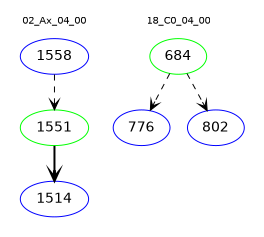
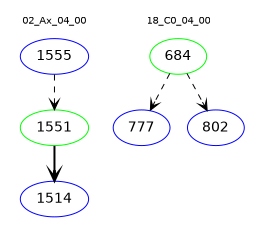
node "1558": label "1558" -> "1555"
node "776": label "776" -> "777"
